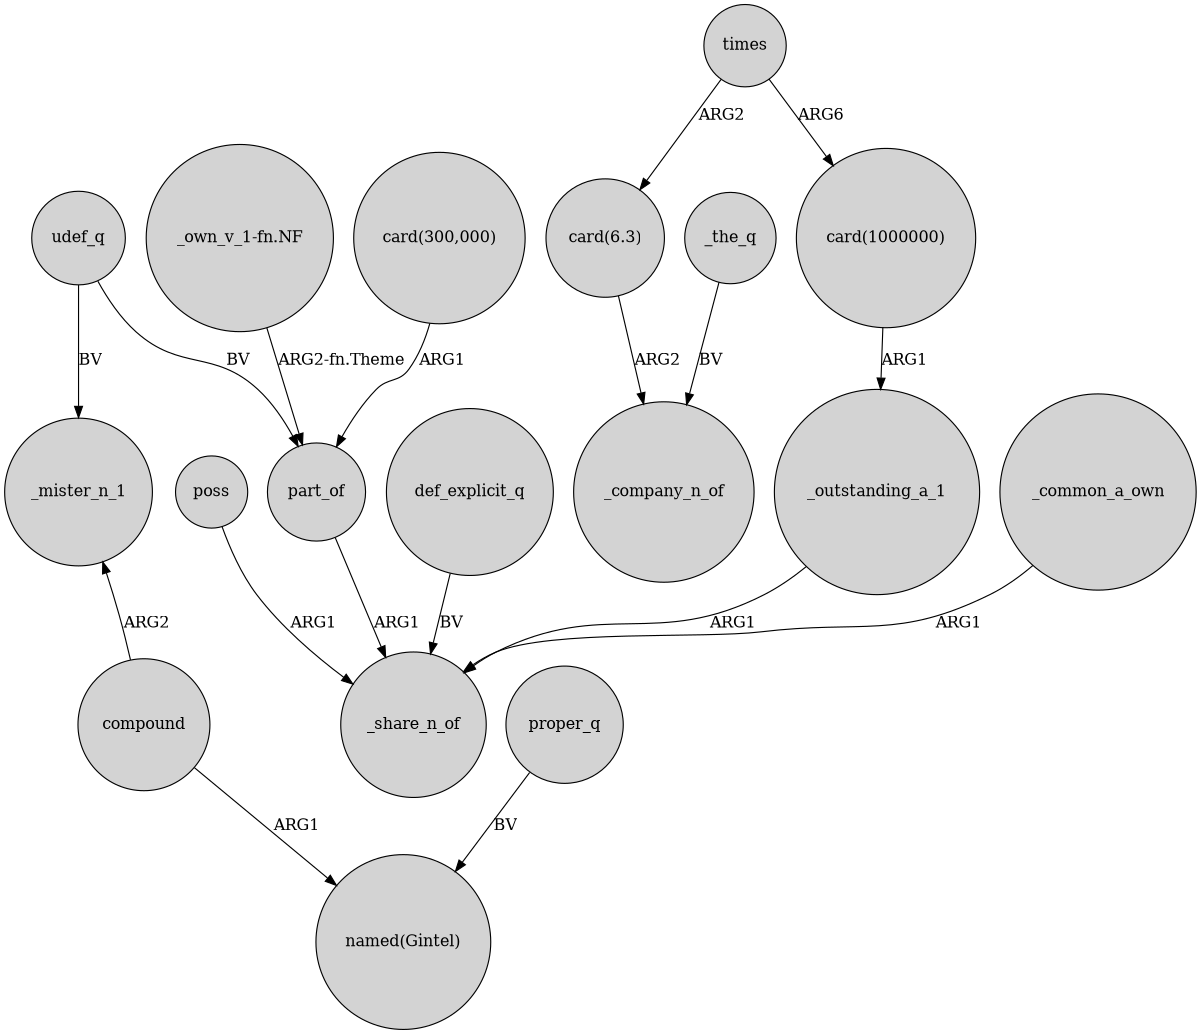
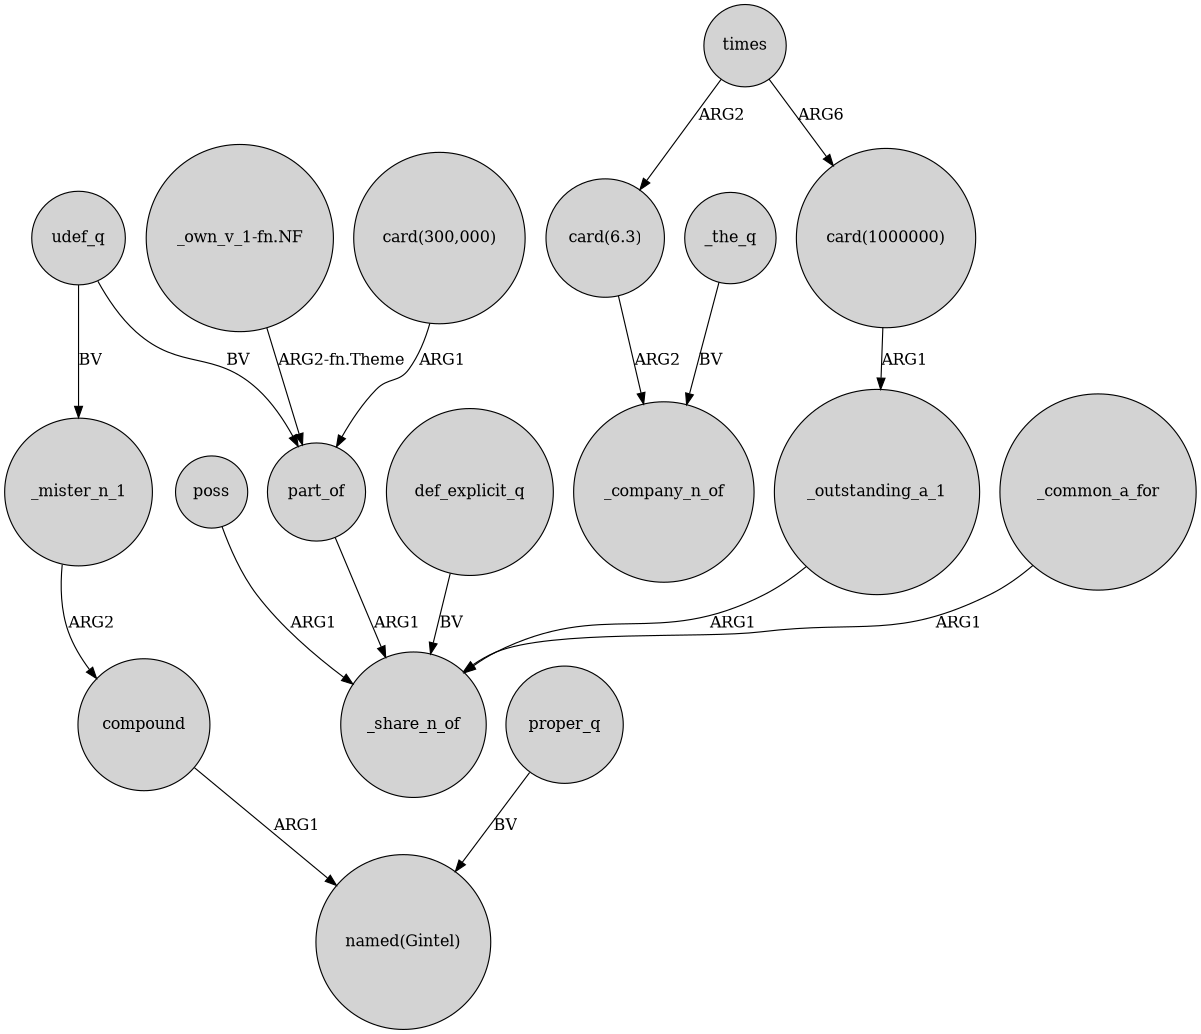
node "_common_a_own": label "_common_a_own" -> "_common_a_for"
edge "compound" -> "_mister_n_1": reversed
